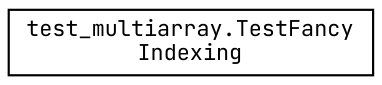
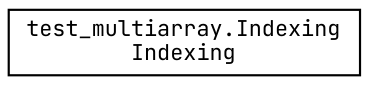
node "test_multiarray.TestFancy Indexing": label "test_multiarray.TestFancy Indexing" -> "test_multiarray.Indexing Indexing"
